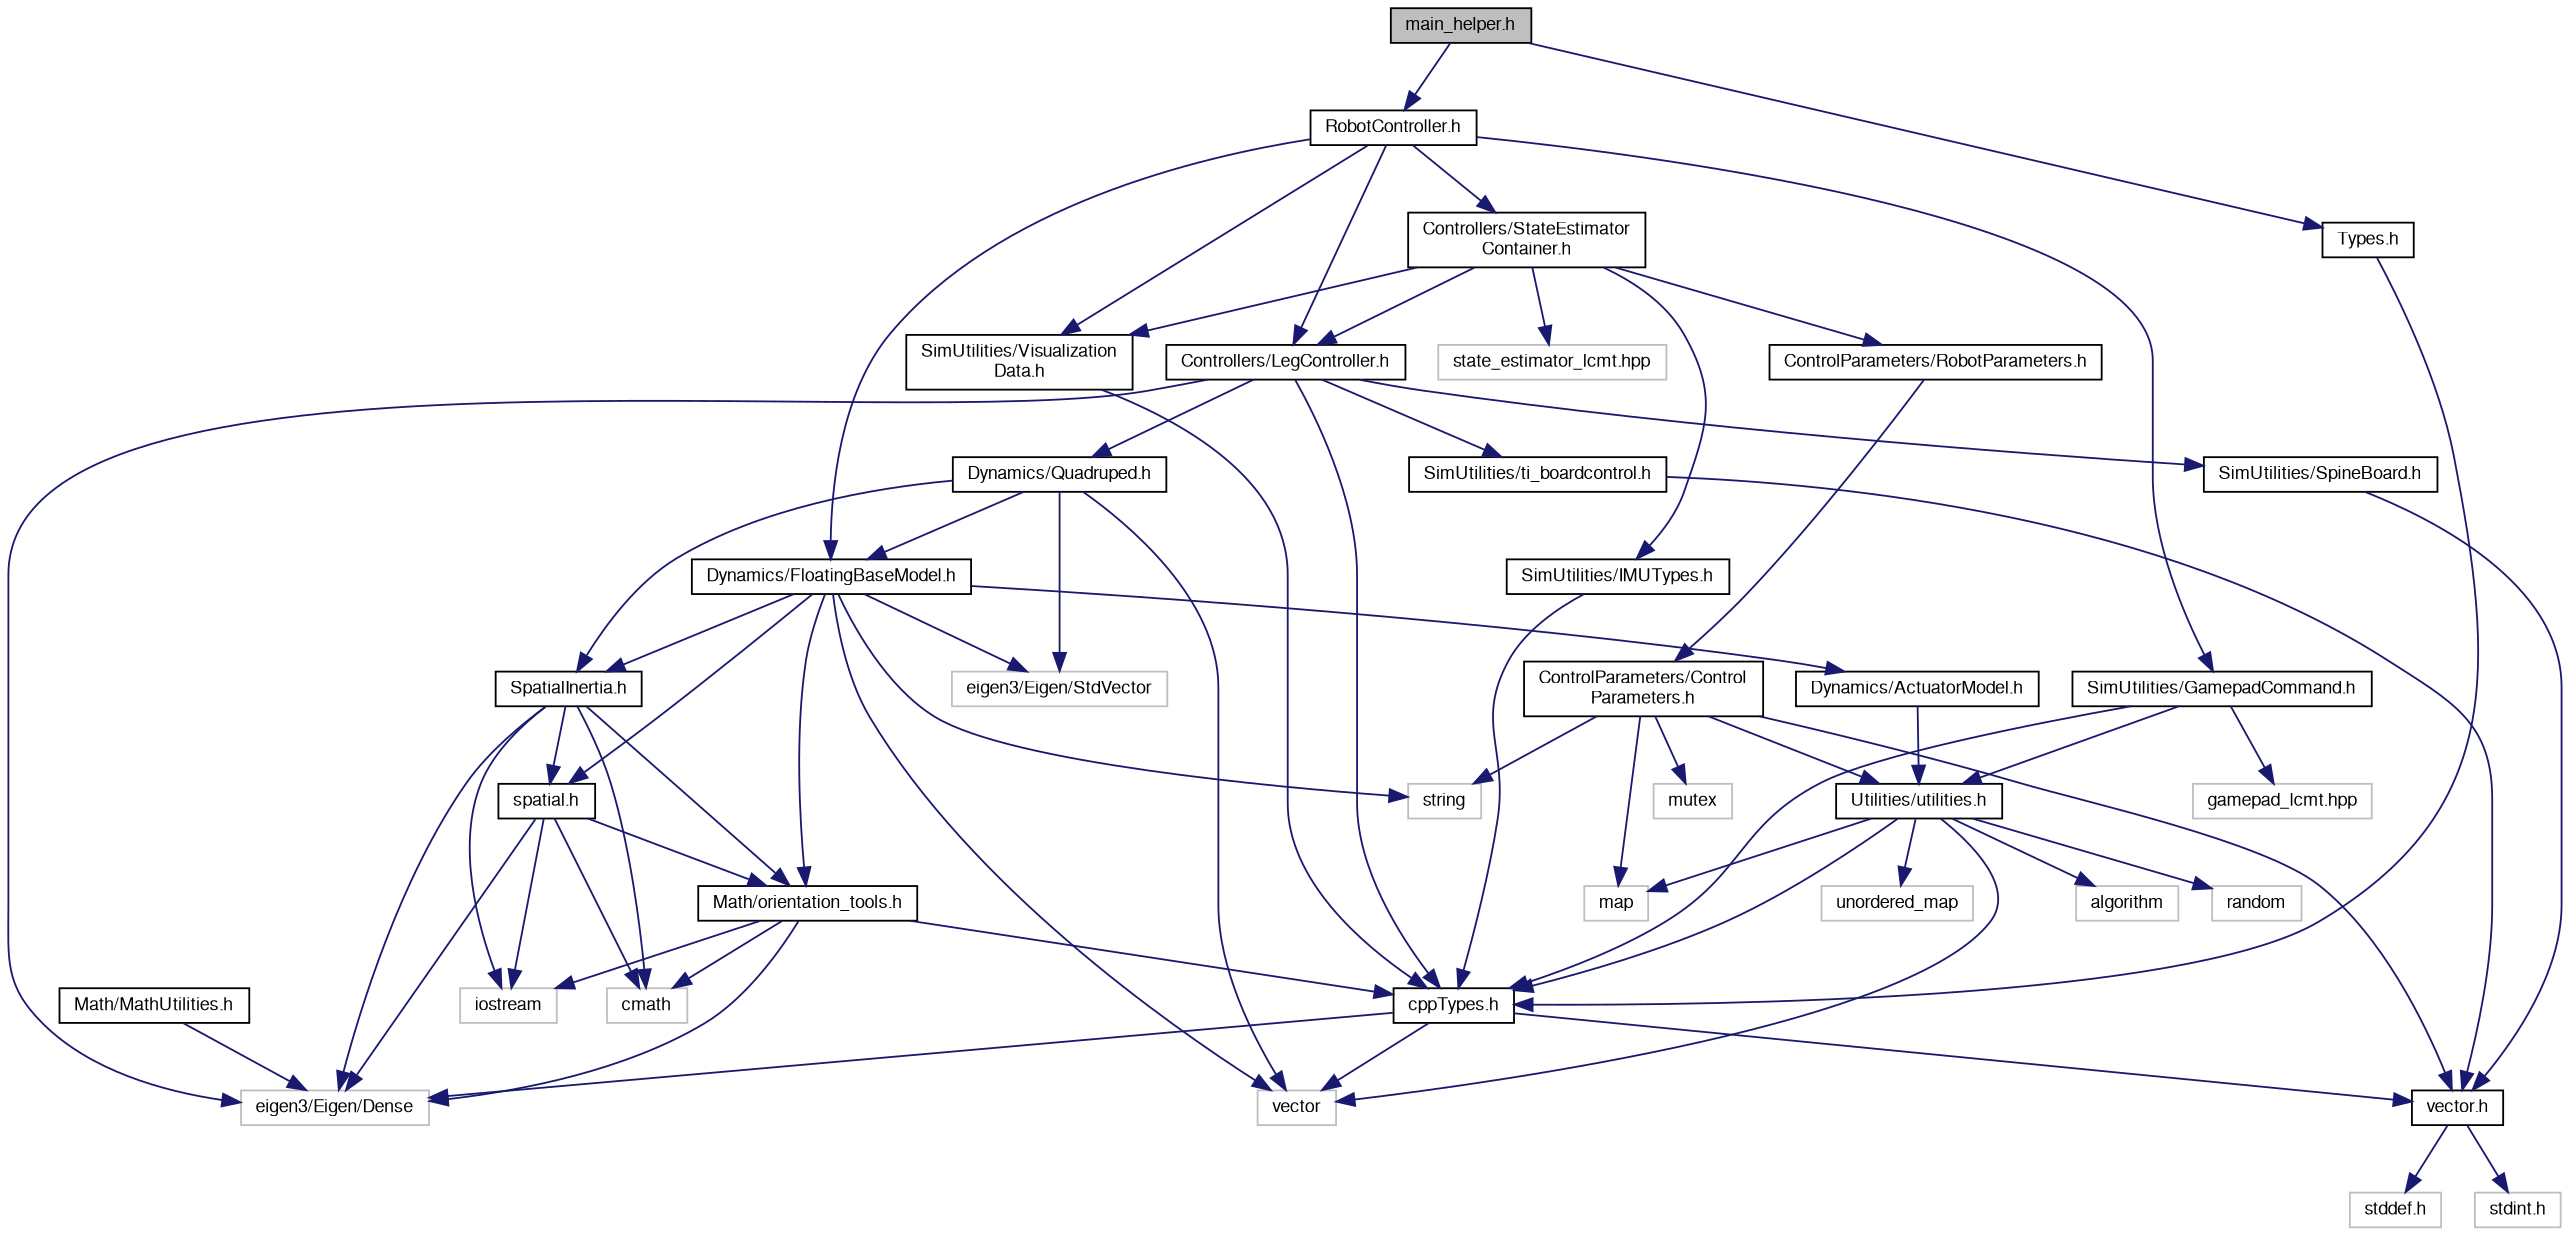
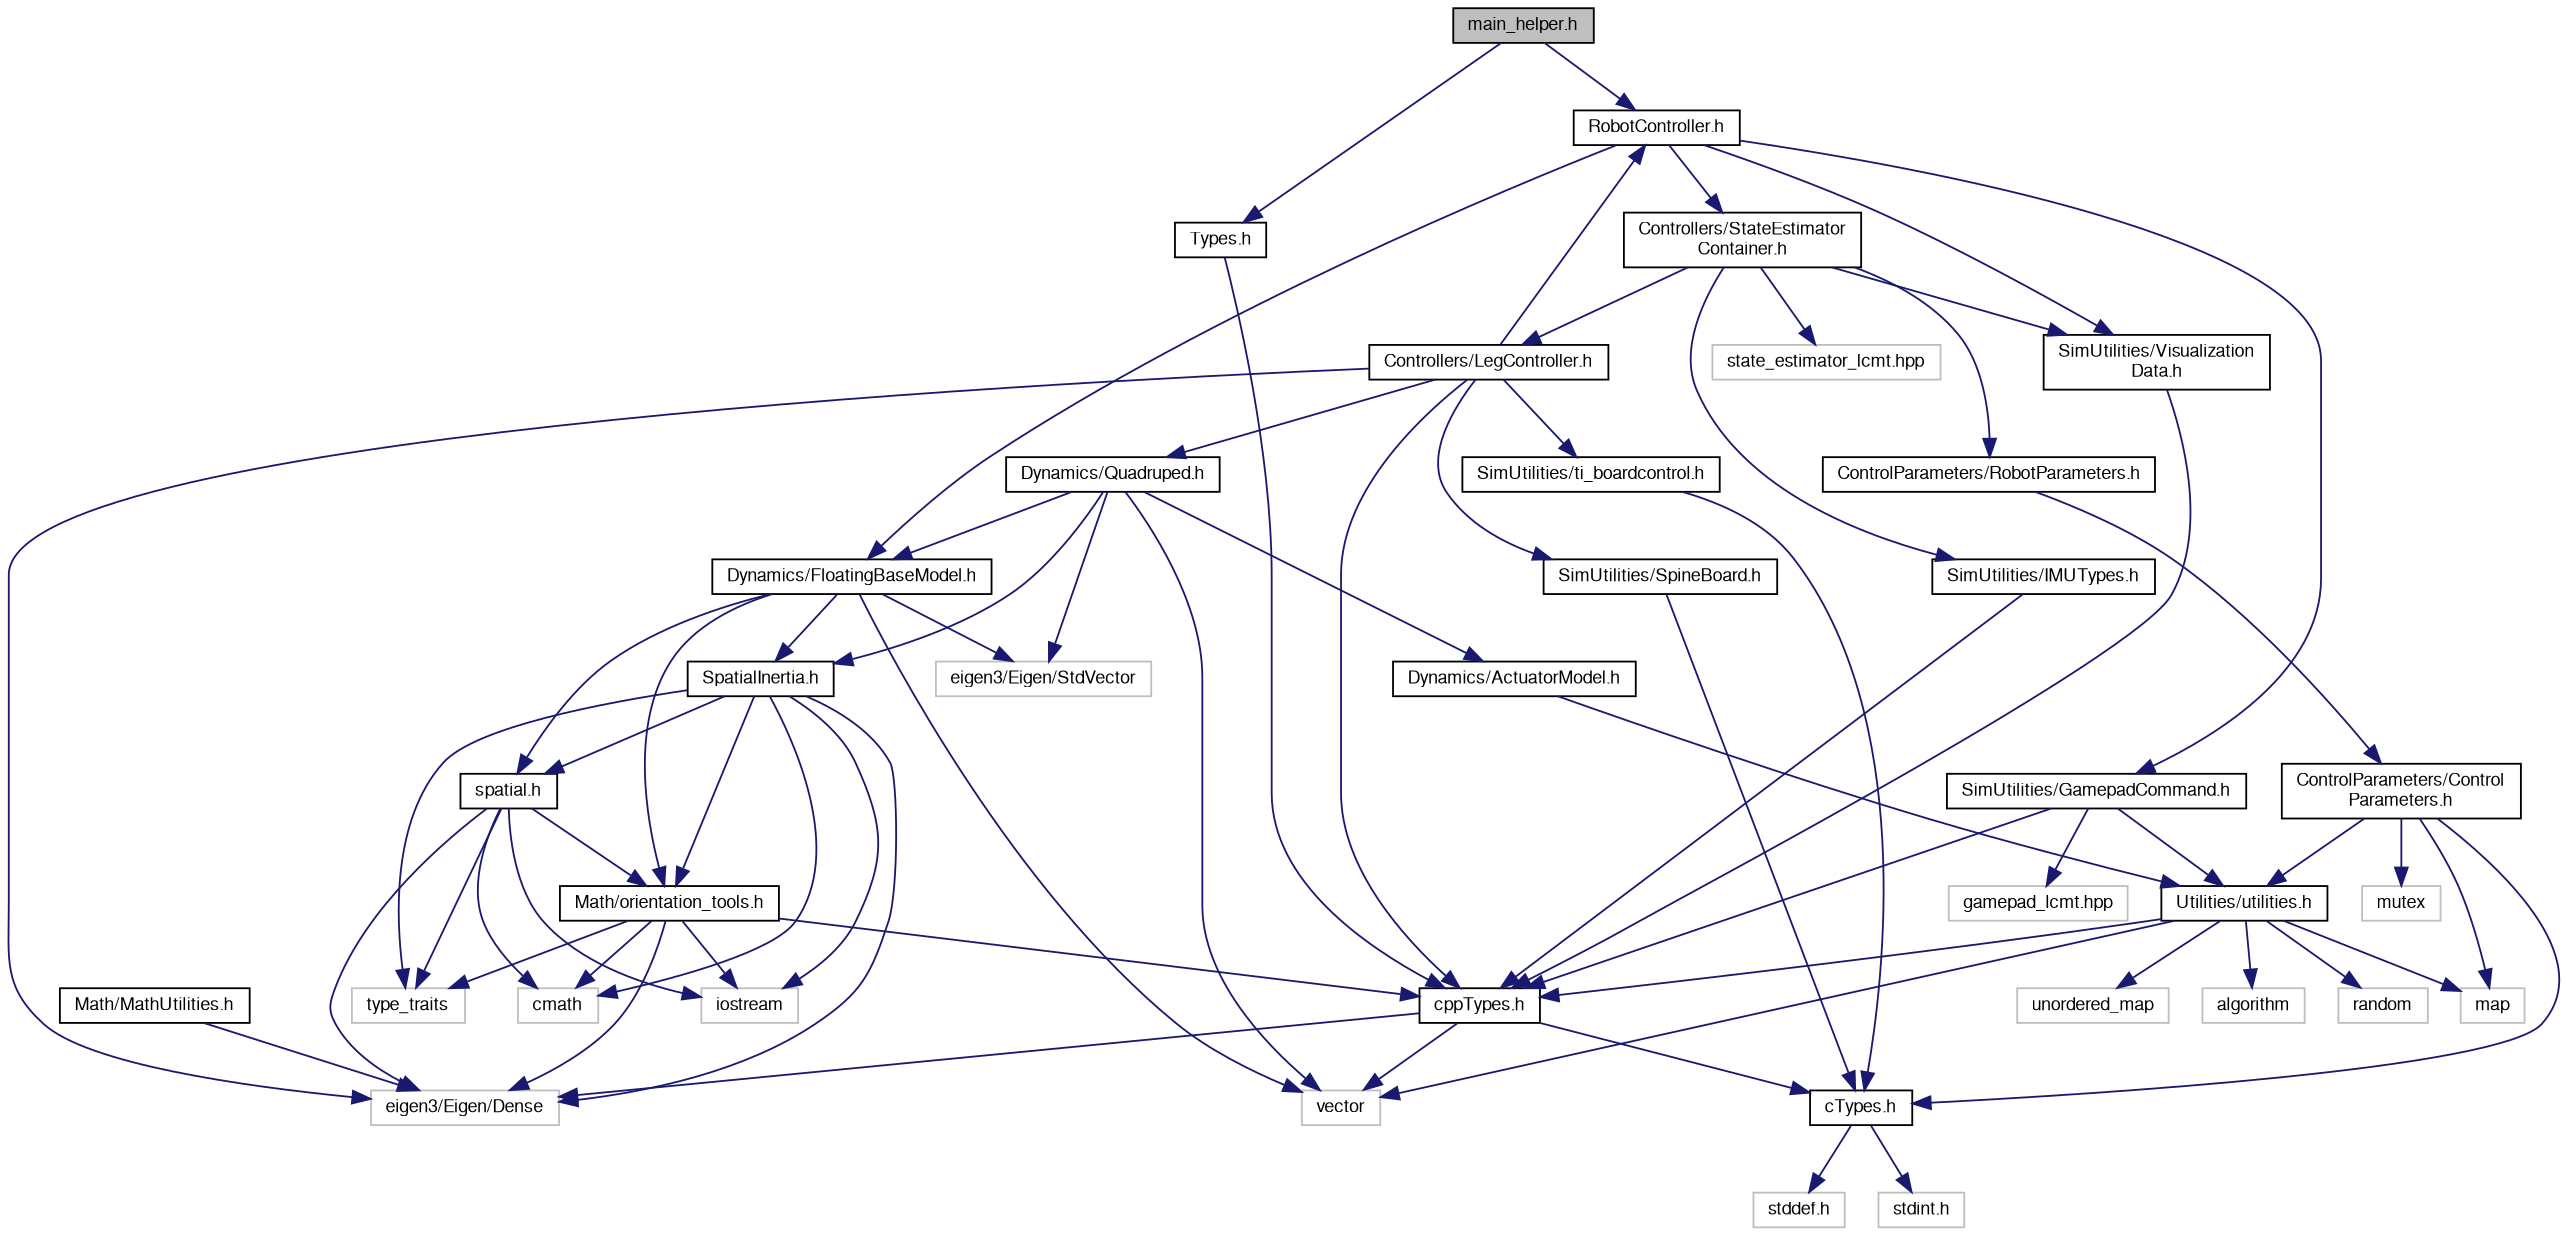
edge "RobotController.h" -> "Controllers/LegController.h": reversed
edge "Dynamics/FloatingBaseModel.h" -> "Dynamics/ActuatorModel.h": now "Dynamics/Quadruped.h" -> "Dynamics/ActuatorModel.h"
node "string": removed
node "type_traits": added
node "vector.h": label "vector.h" -> "cTypes.h"
